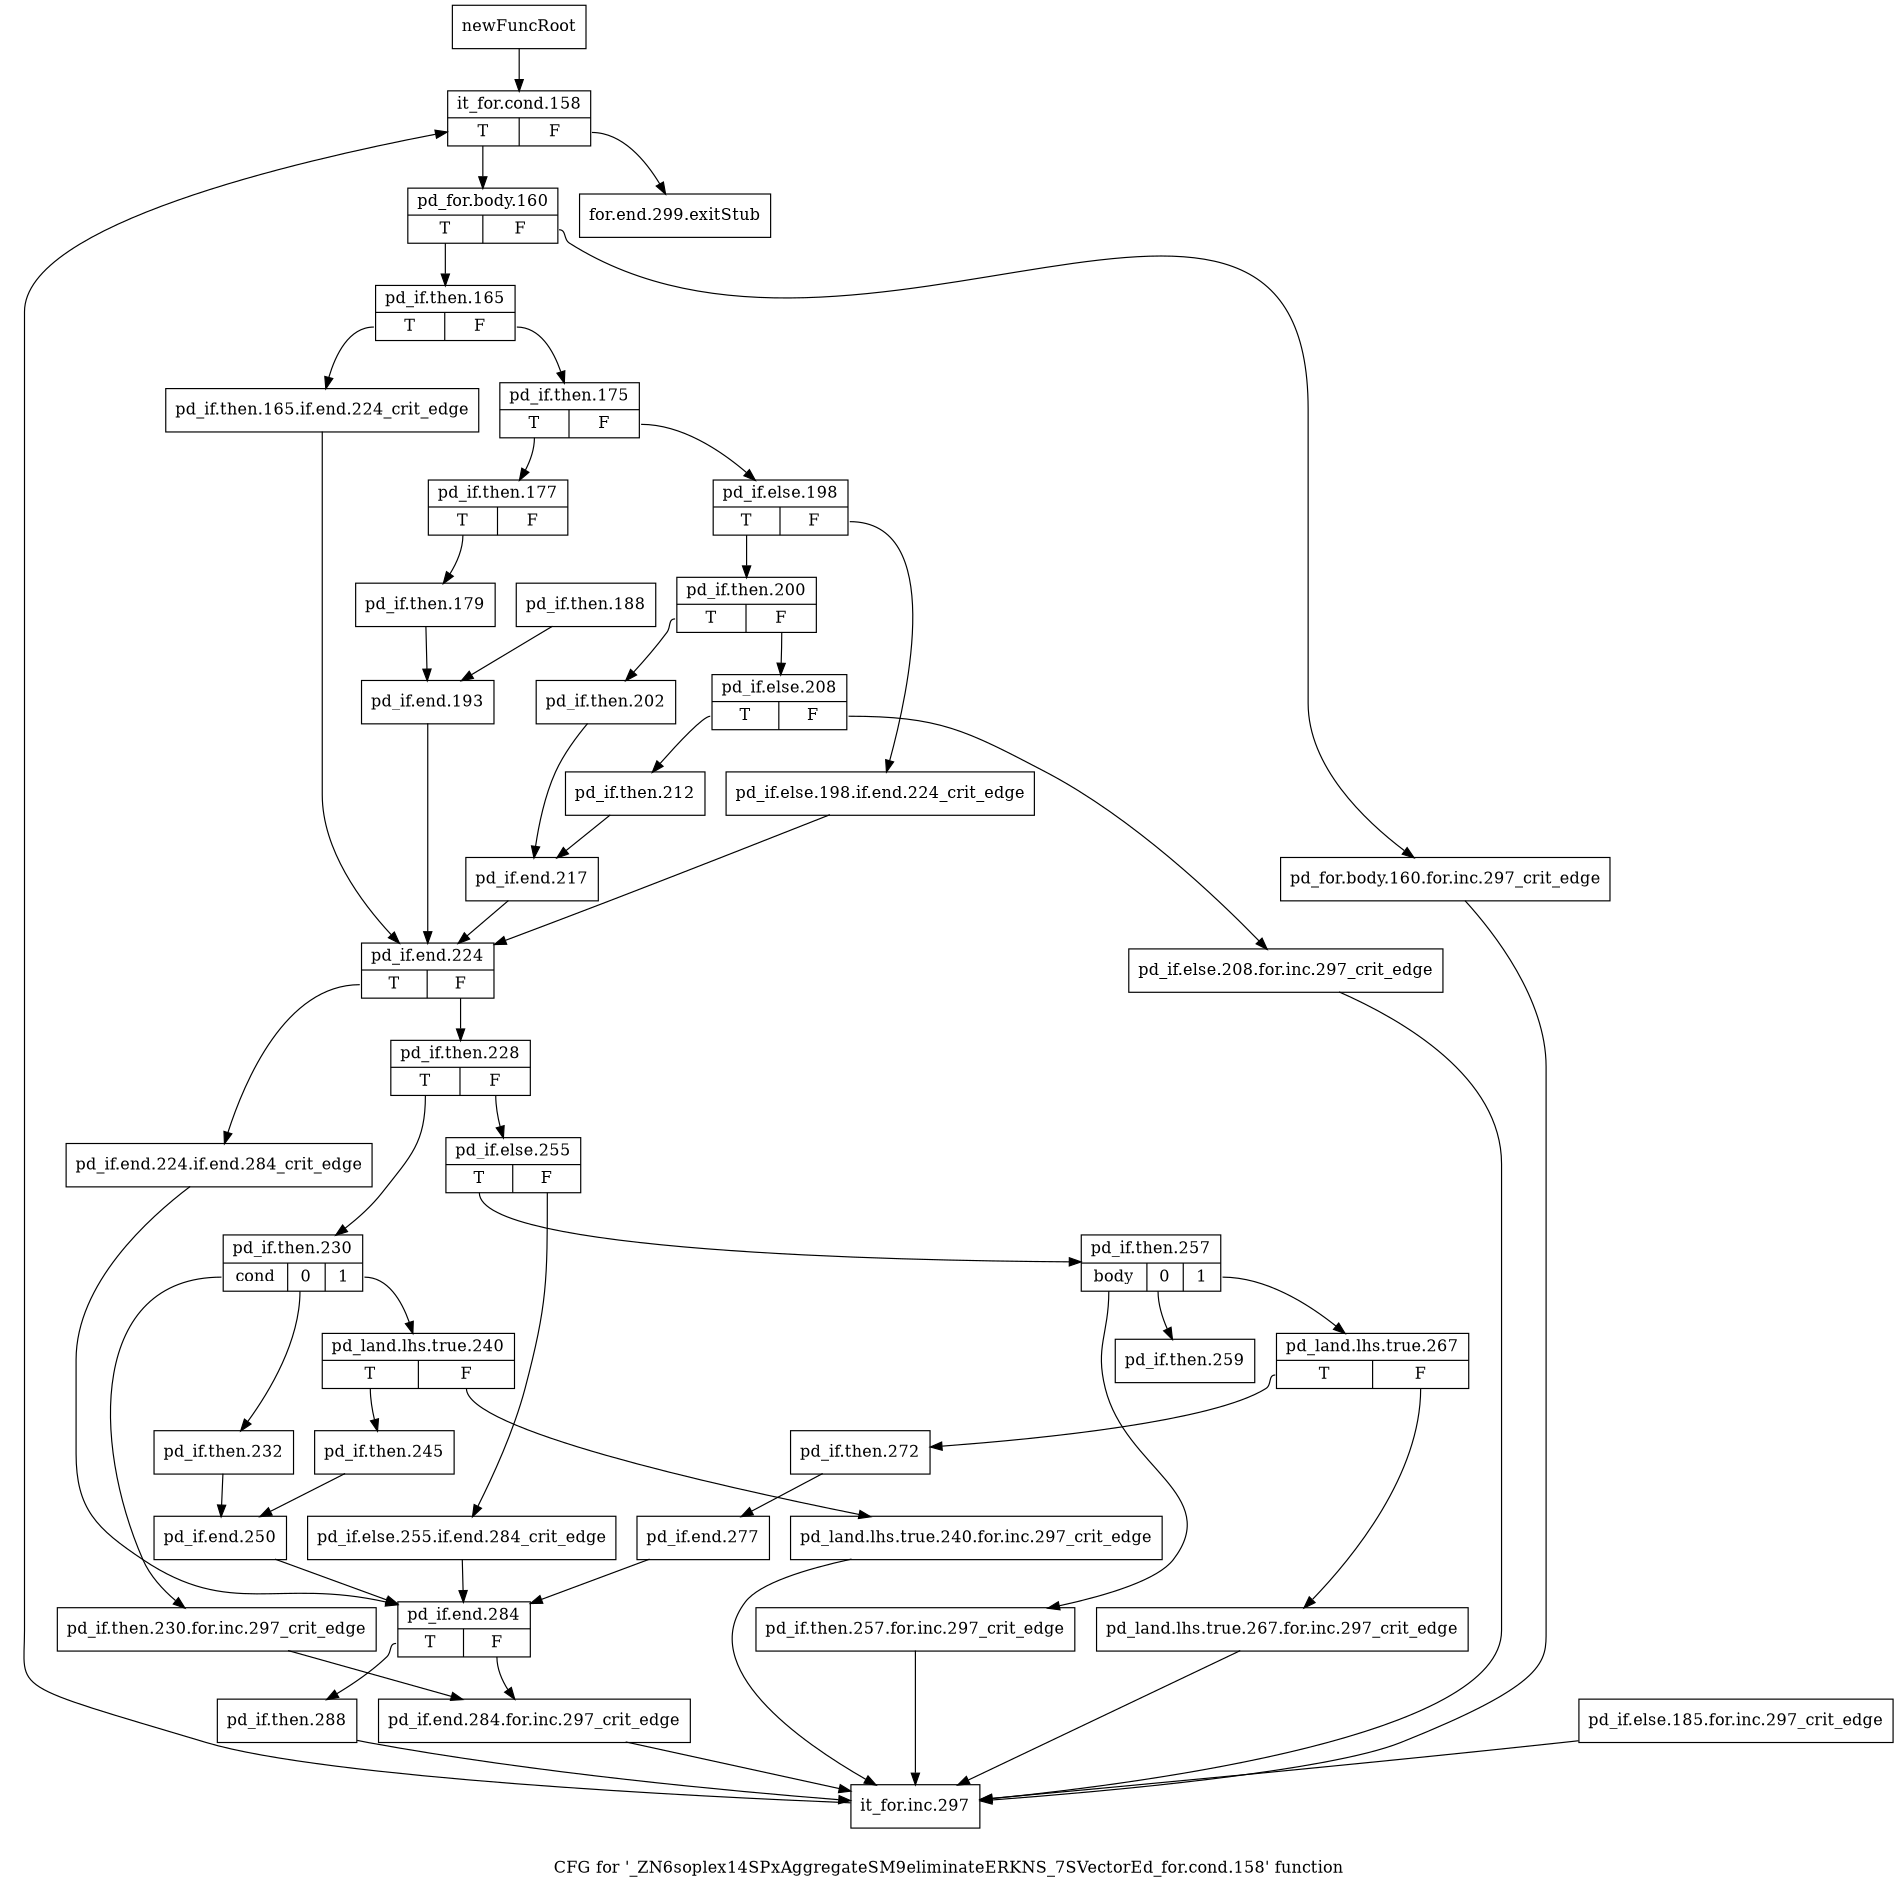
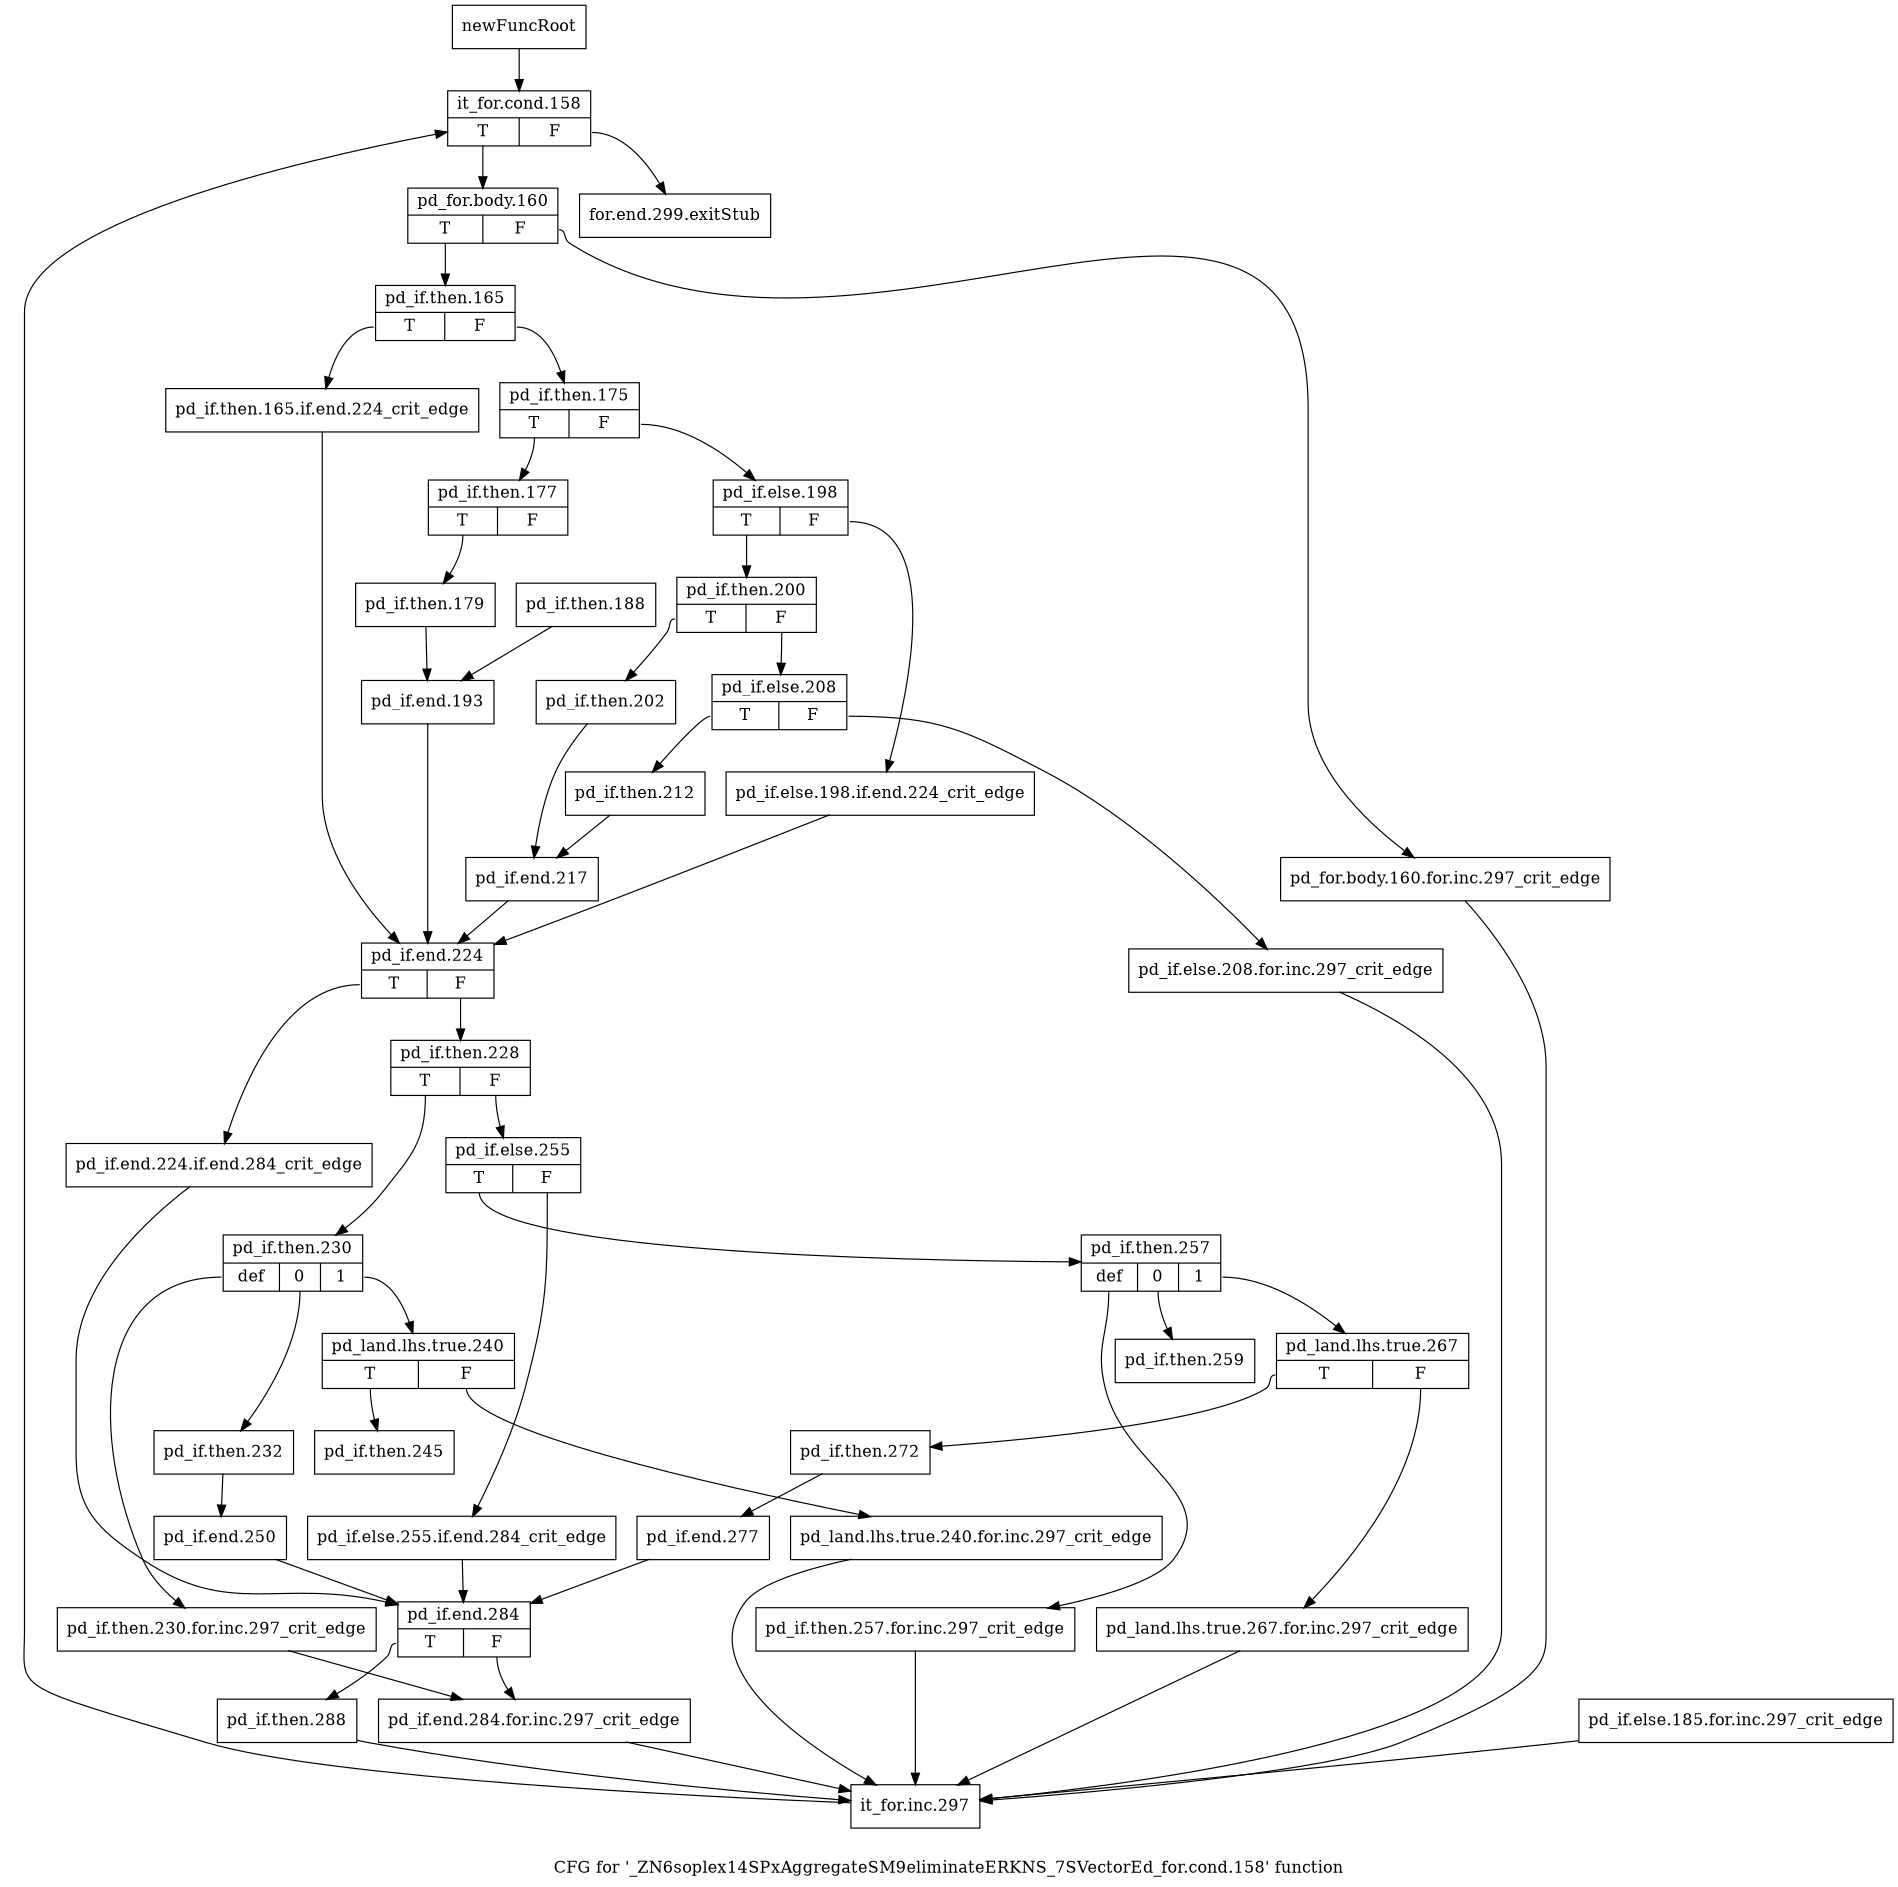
node "pd_if.then.230": text "cond" -> "def"
node "pd_if.then.257": text "body" -> "def"
edge "pd_if.then.245" -> "pd_if.end.250": removed
